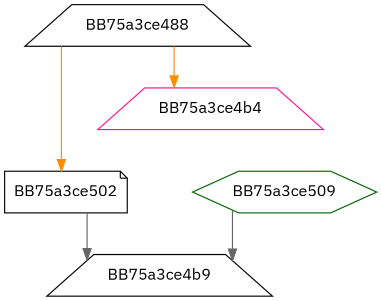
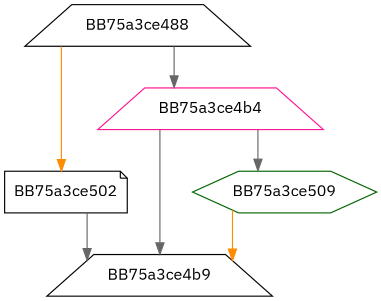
edge "BB75a3ce488" -> "BB75a3ce4b4": color darkorange -> gray40
edge "BB75a3ce4b4" -> "BB75a3ce509": added
edge "BB75a3ce4b4" -> "BB75a3ce4b9": added
edge "BB75a3ce509" -> "BB75a3ce4b9": color gray40 -> darkorange
